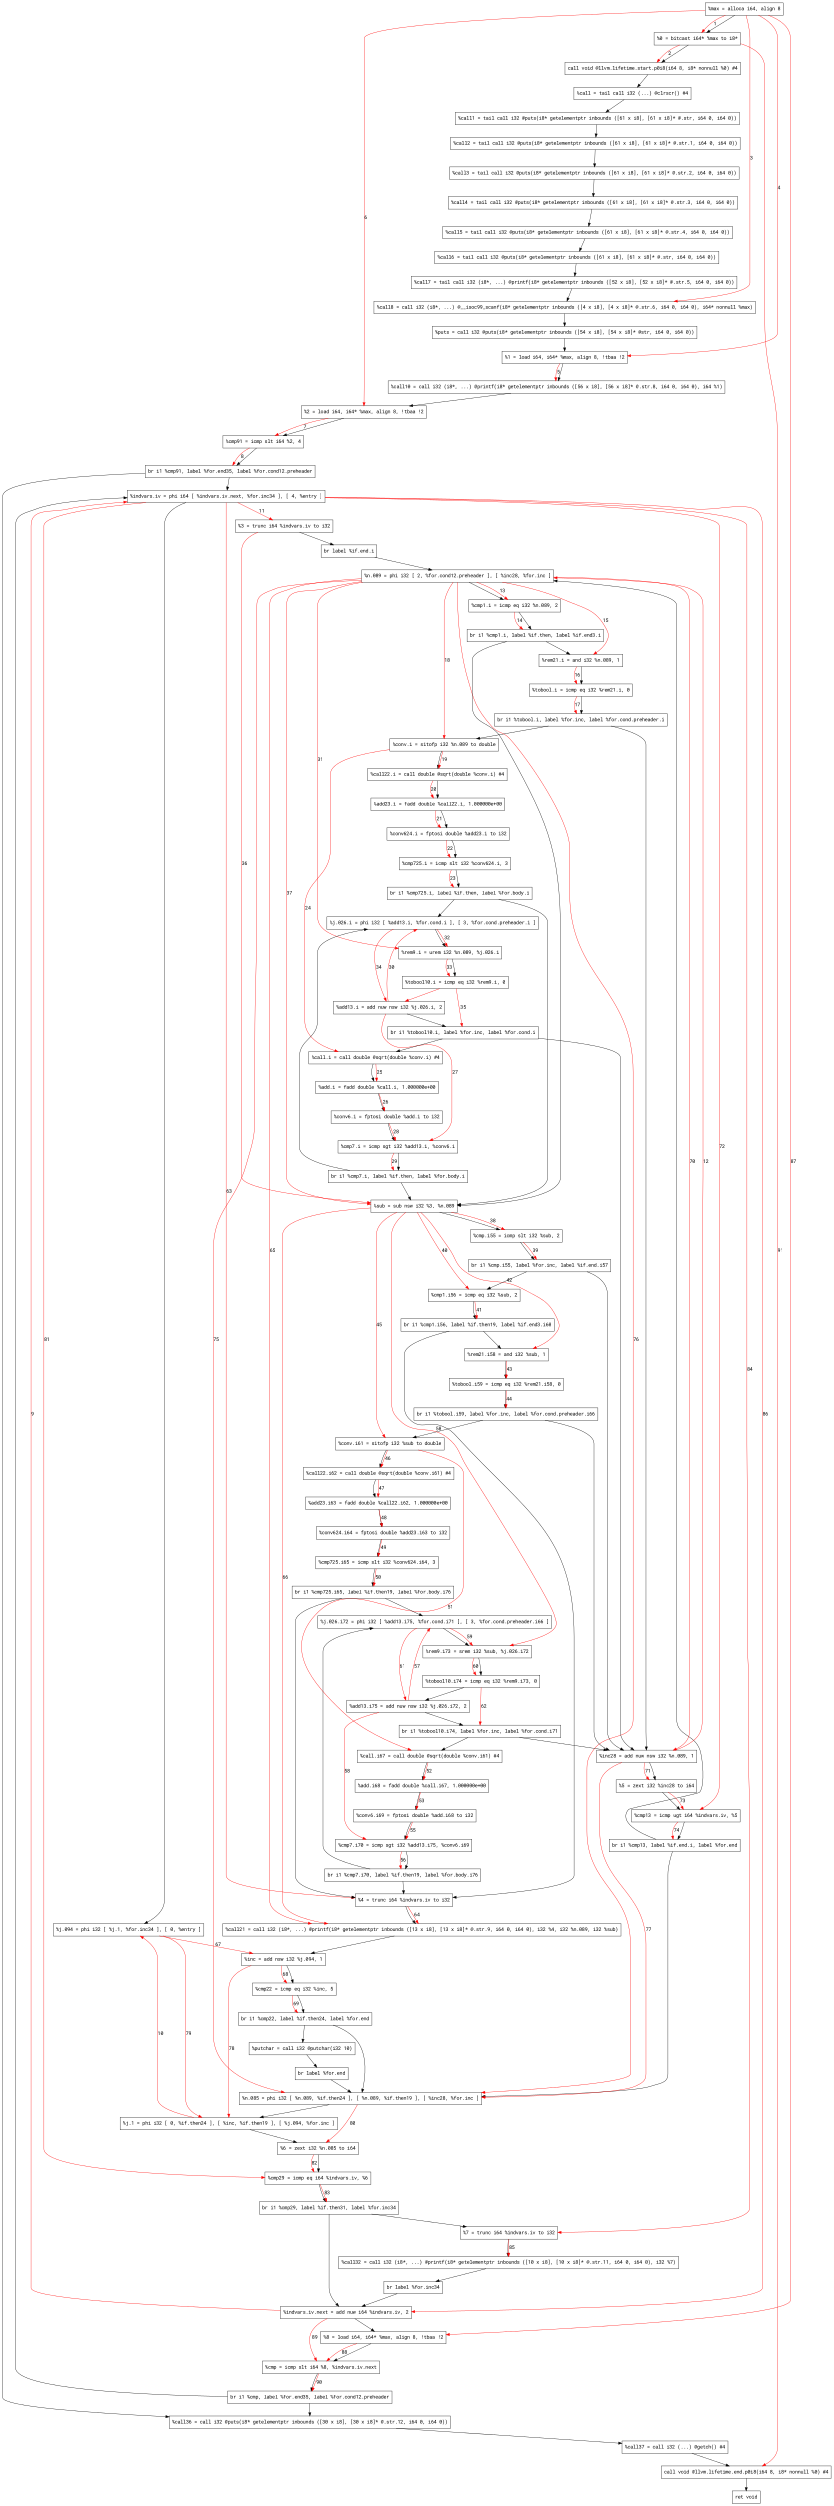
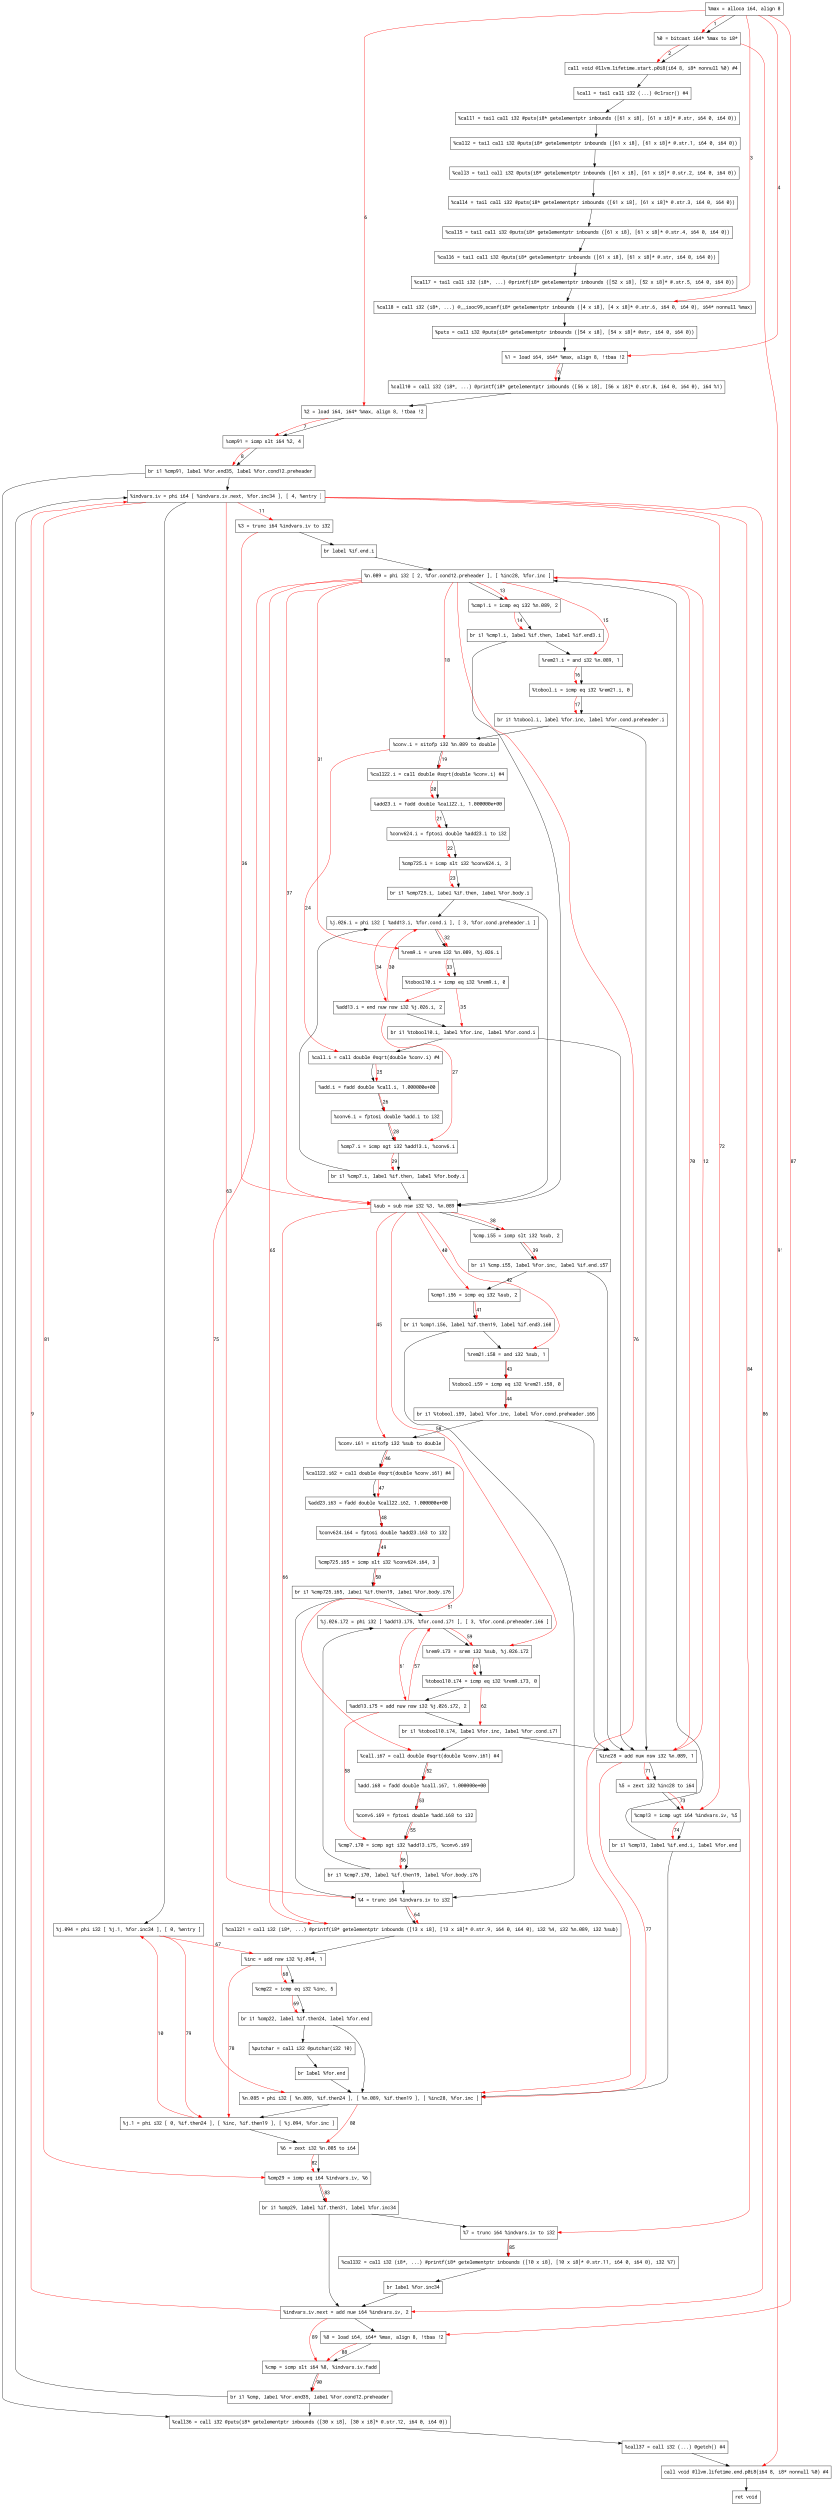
node "%add13.i = add nuw nsw i32 %j.026.i, 2": label "%add13.i = add nuw nsw i32 %j.026.i, 2" -> "%add13.i = end nuw nsw i32 %j.026.i, 2"
node "%cmp = icmp slt i64 %8, %indvars.iv.next": label "%cmp = icmp slt i64 %8, %indvars.iv.next" -> "%cmp = icmp slt i64 %8, %indvars.iv.fadd"
